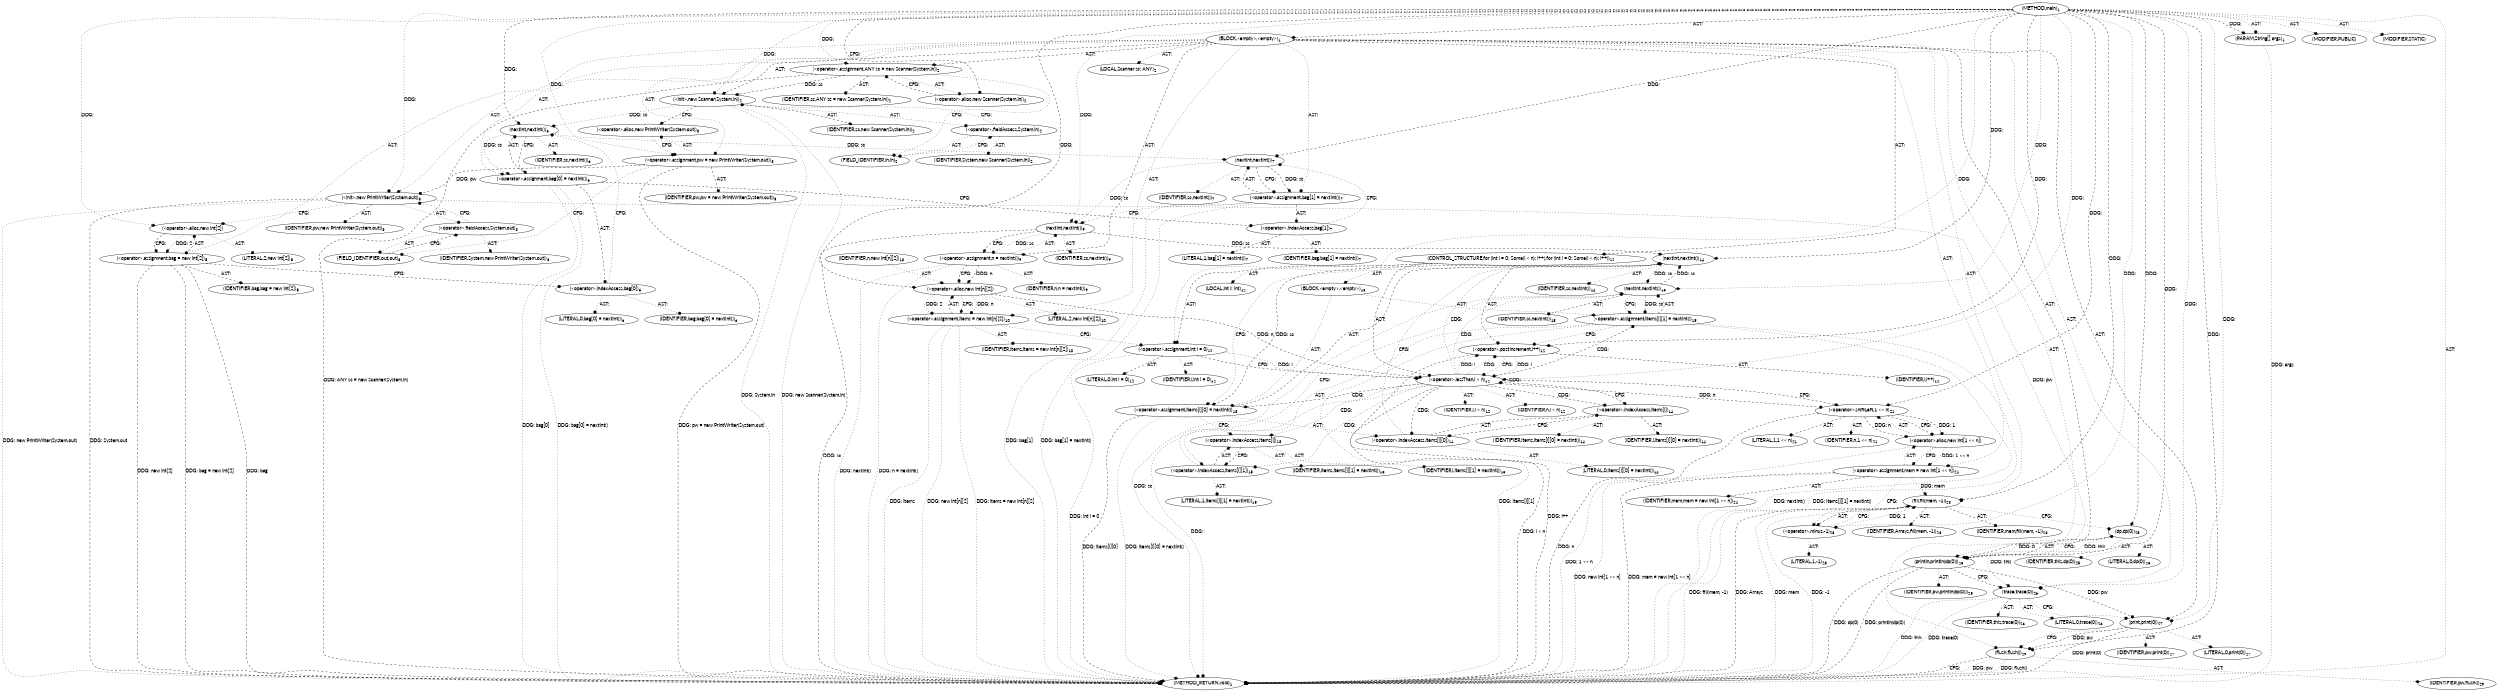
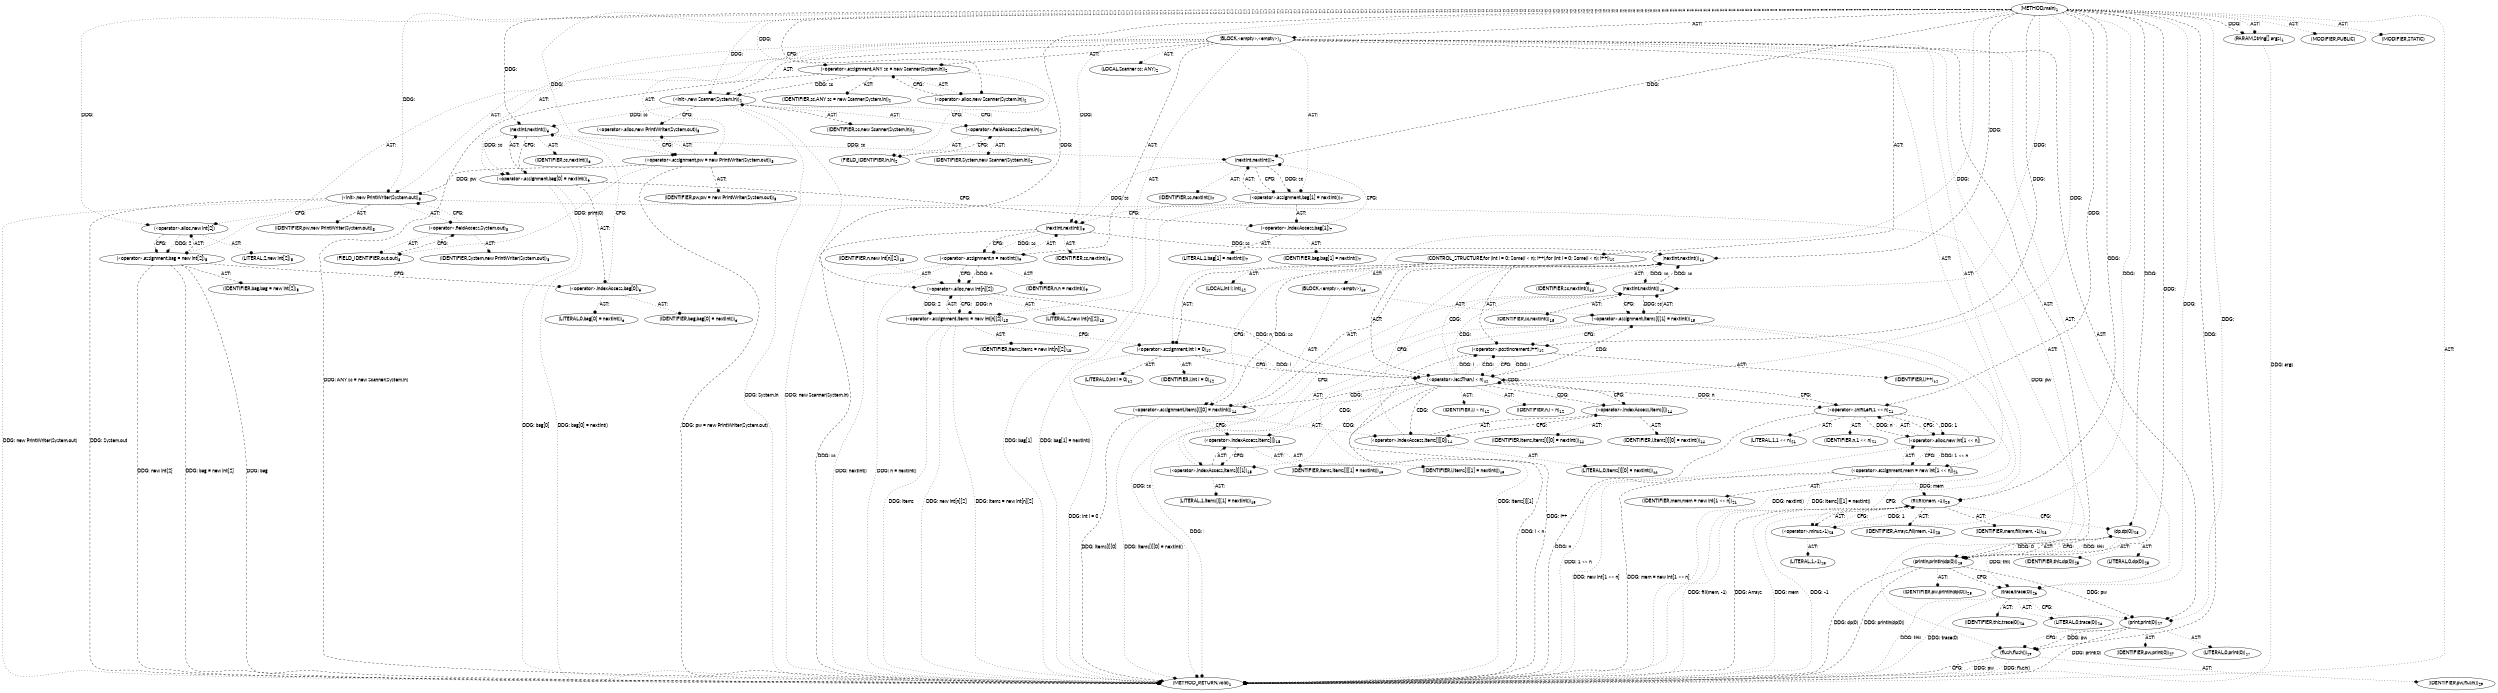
edge "(FIELD_IDENTIFIER,in,in)" -> "(<operator>.fieldAccess,System.in)": style dotted -> dashed
edge "(<operator>.assignment,pw = new PrintWriter(System.out))" -> "(FIELD_IDENTIFIER,out,out)": label "CFG: " -> "DDG: print(0)"
node "(<operator>.assignment,items[i][0] = nextInt())": text "13" -> "14"
